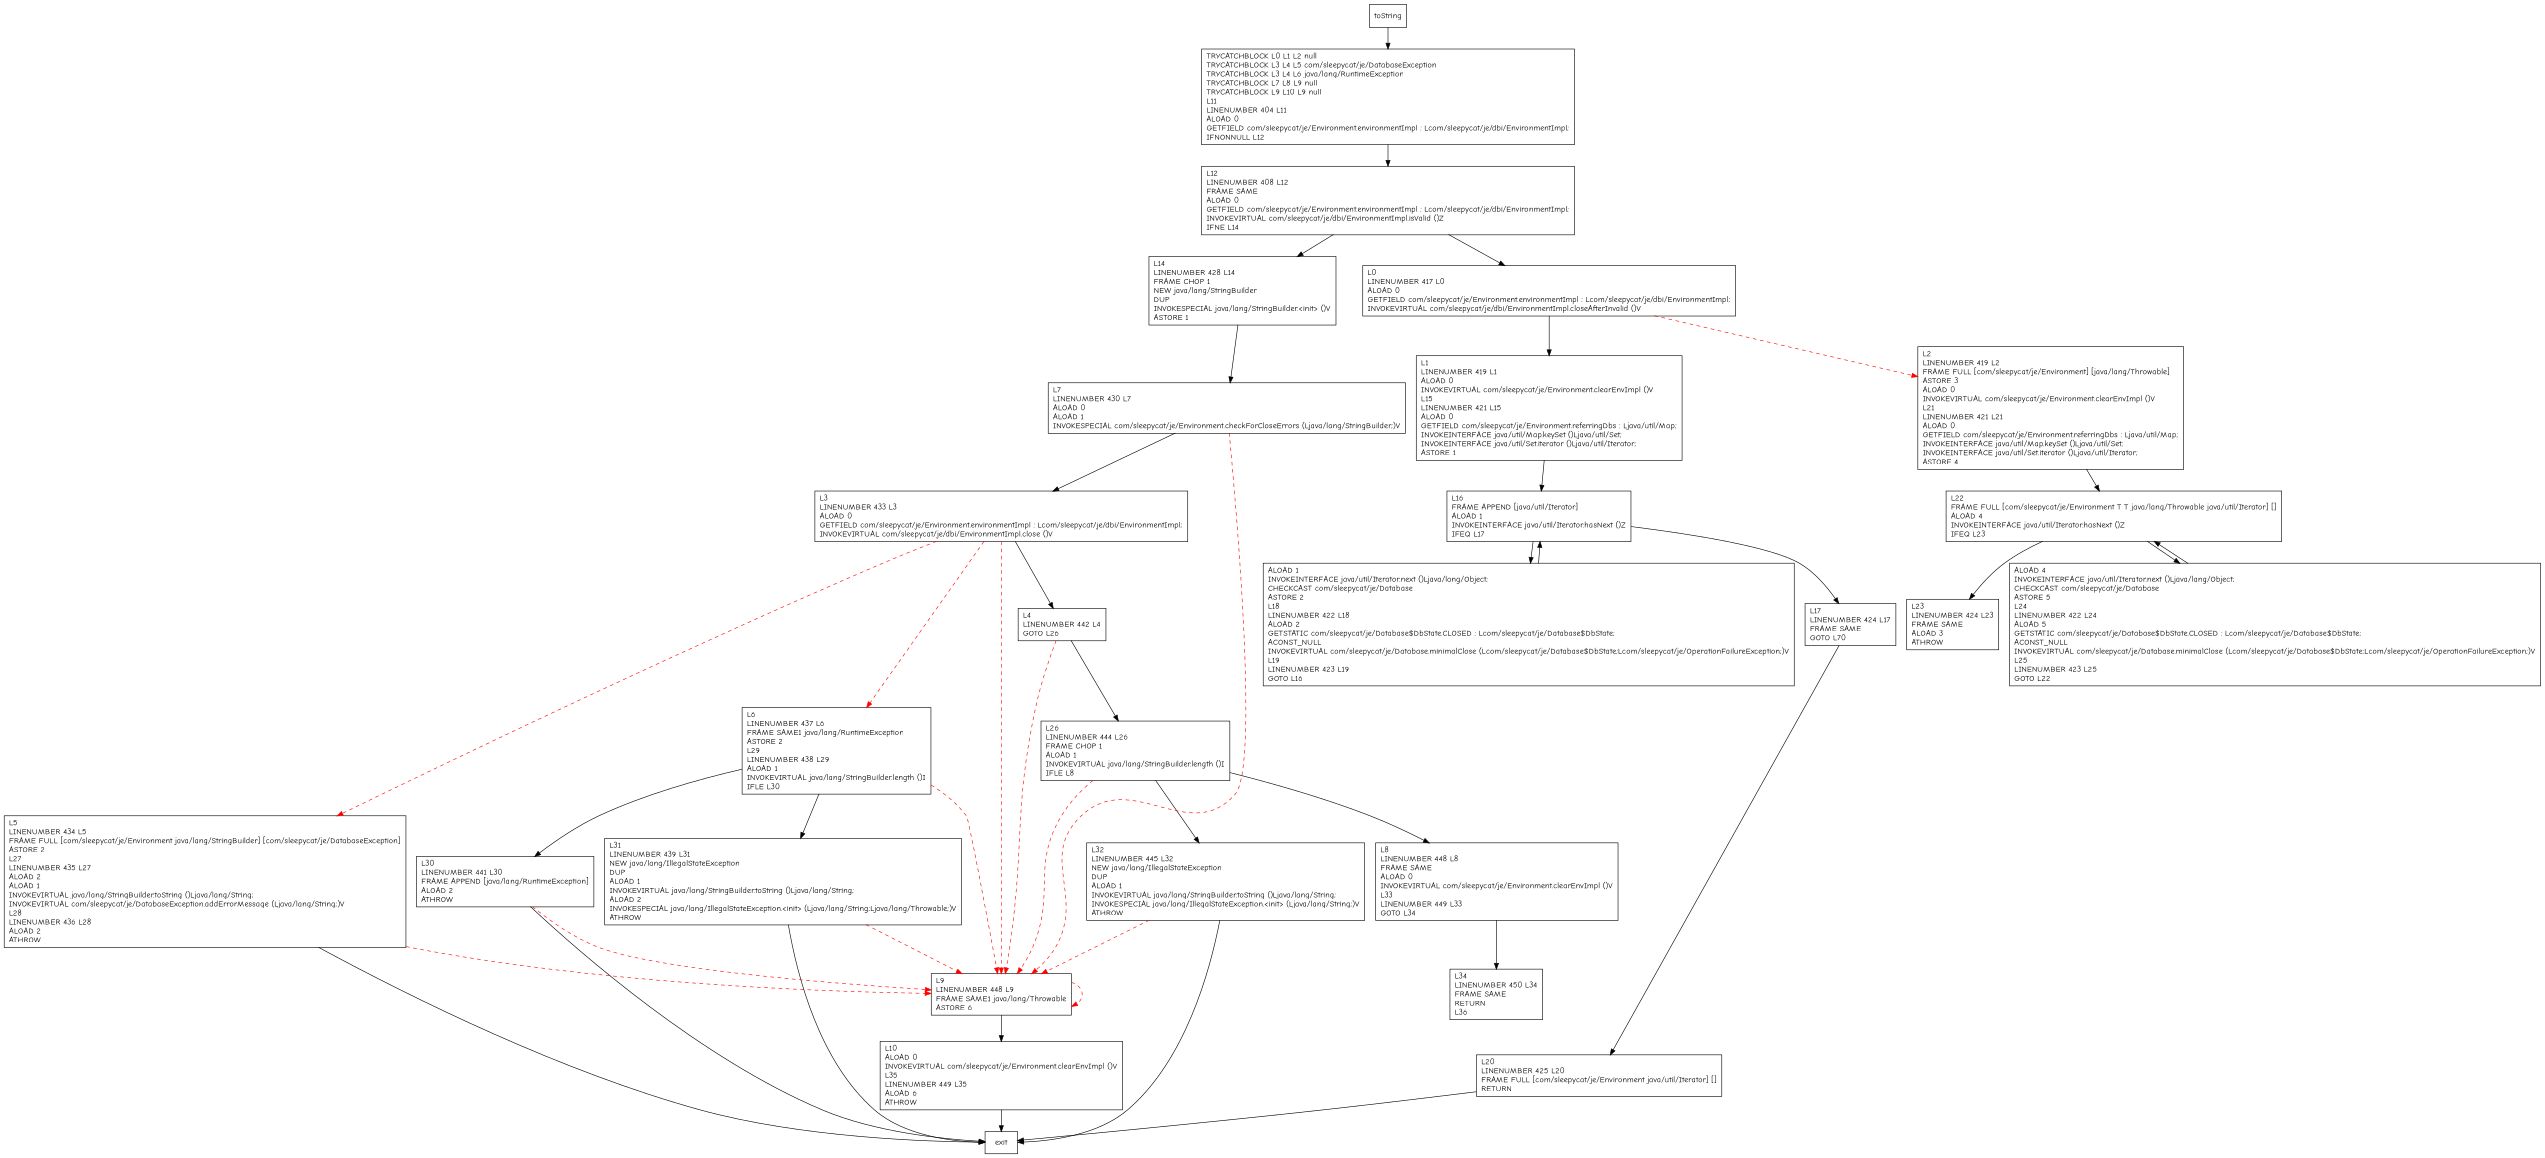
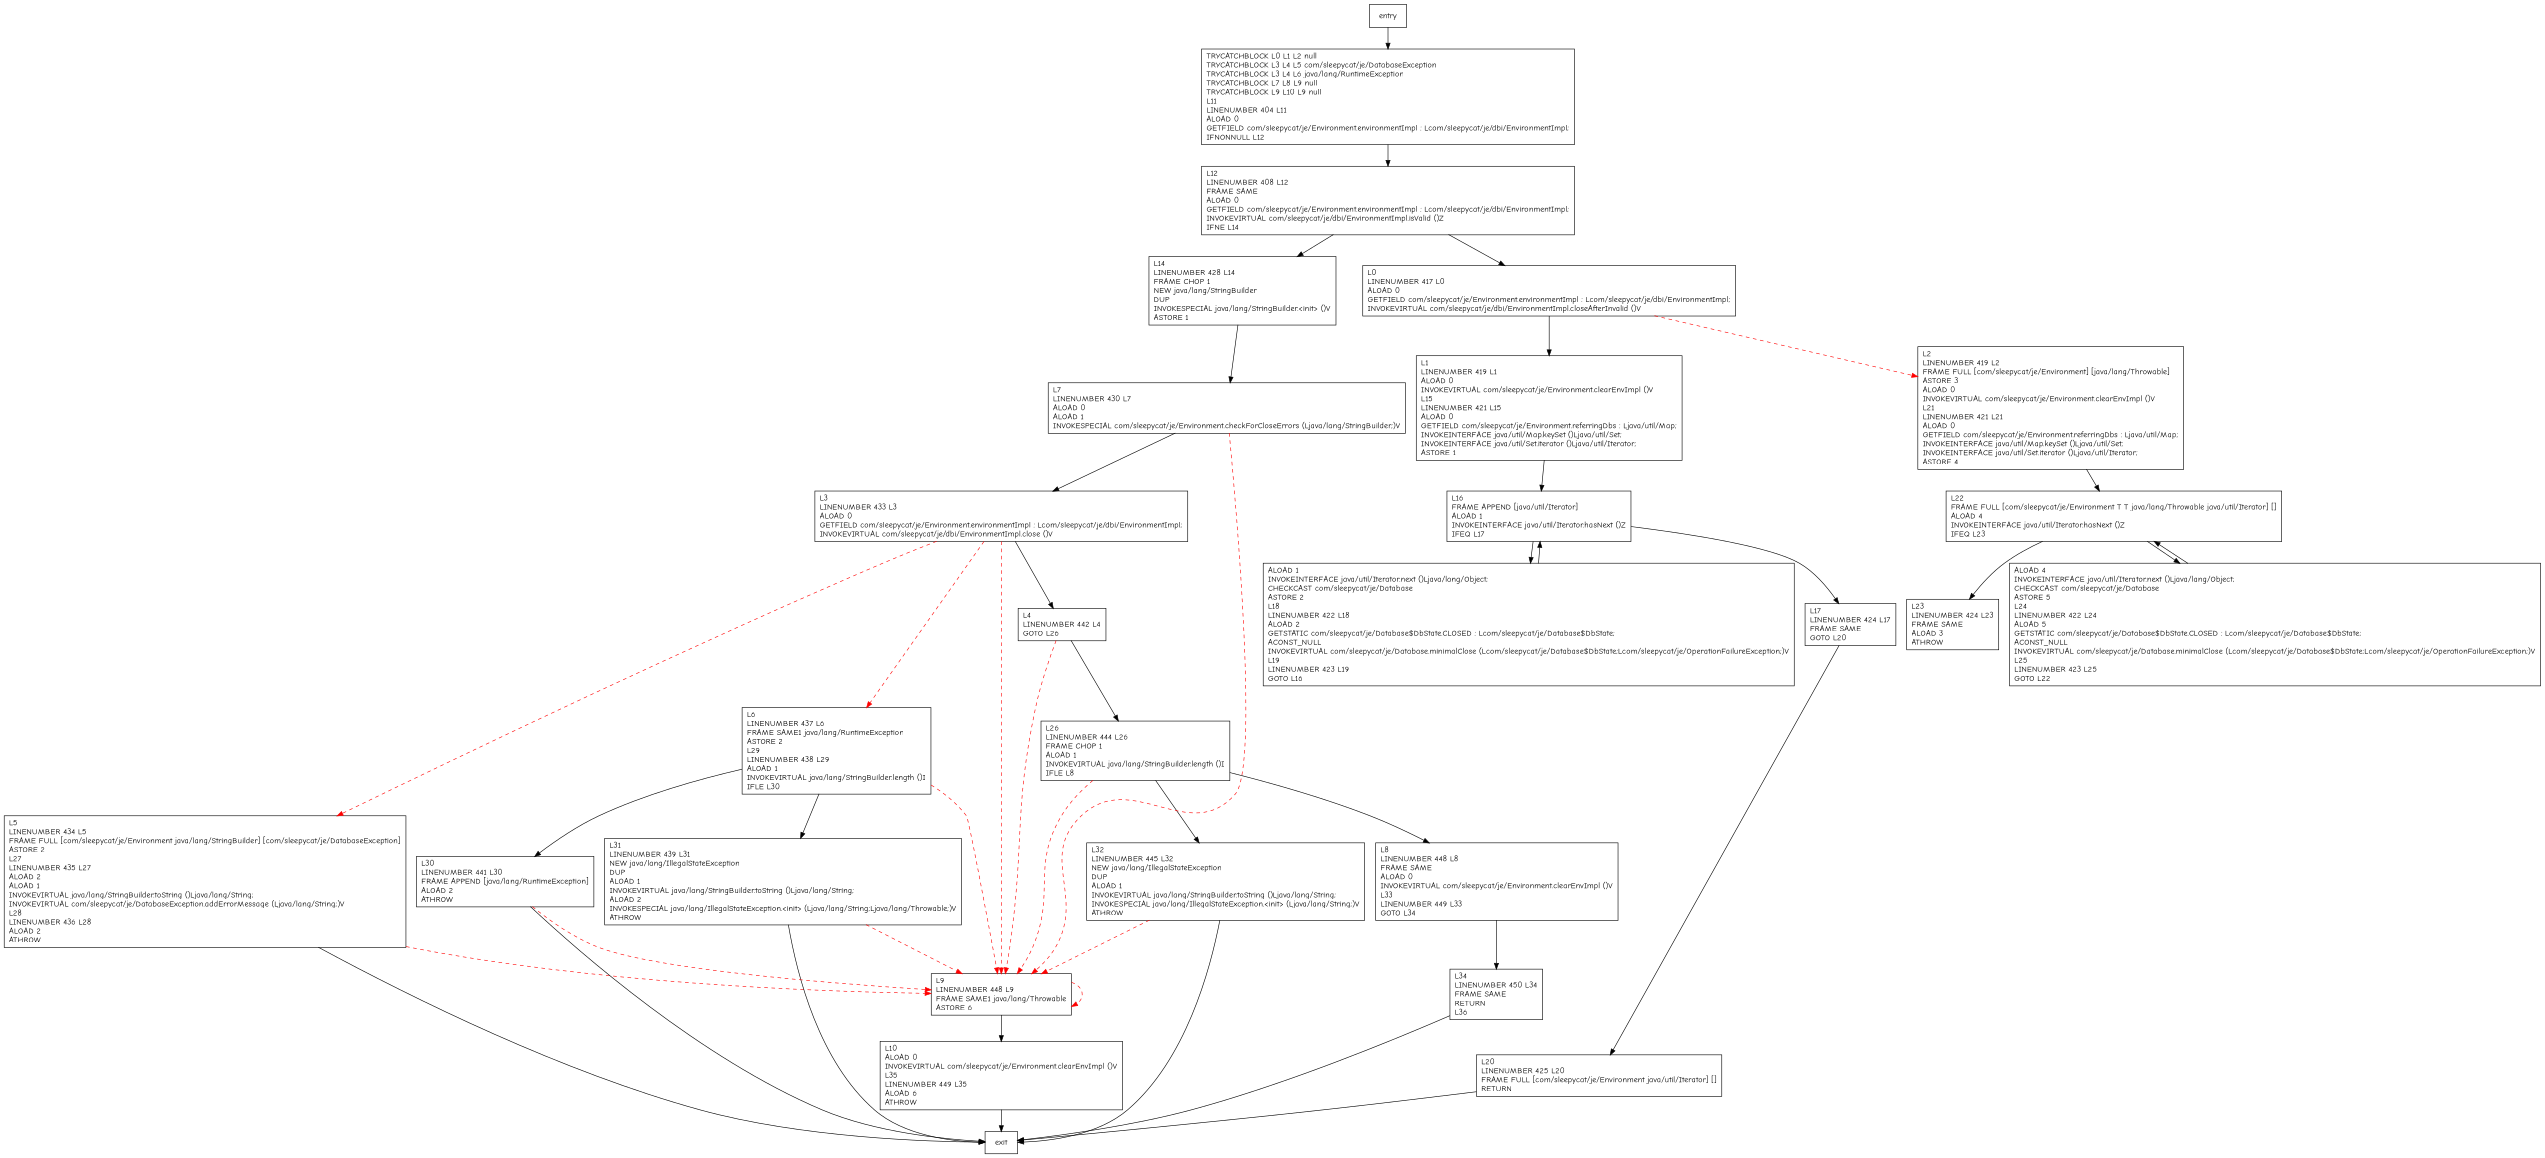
node "toString": label "toString" -> "entry"
node "L17 LINENUMBER 424 L17 FRAME SAME GOTO L70": label "L17 LINENUMBER 424 L17 FRAME SAME GOTO L70" -> "L17 LINENUMBER 424 L17 FRAME SAME GOTO L20"
edge "L34 LINENUMBER 450 L34 FRAME SAME RETURN L36" -> "exit": added
